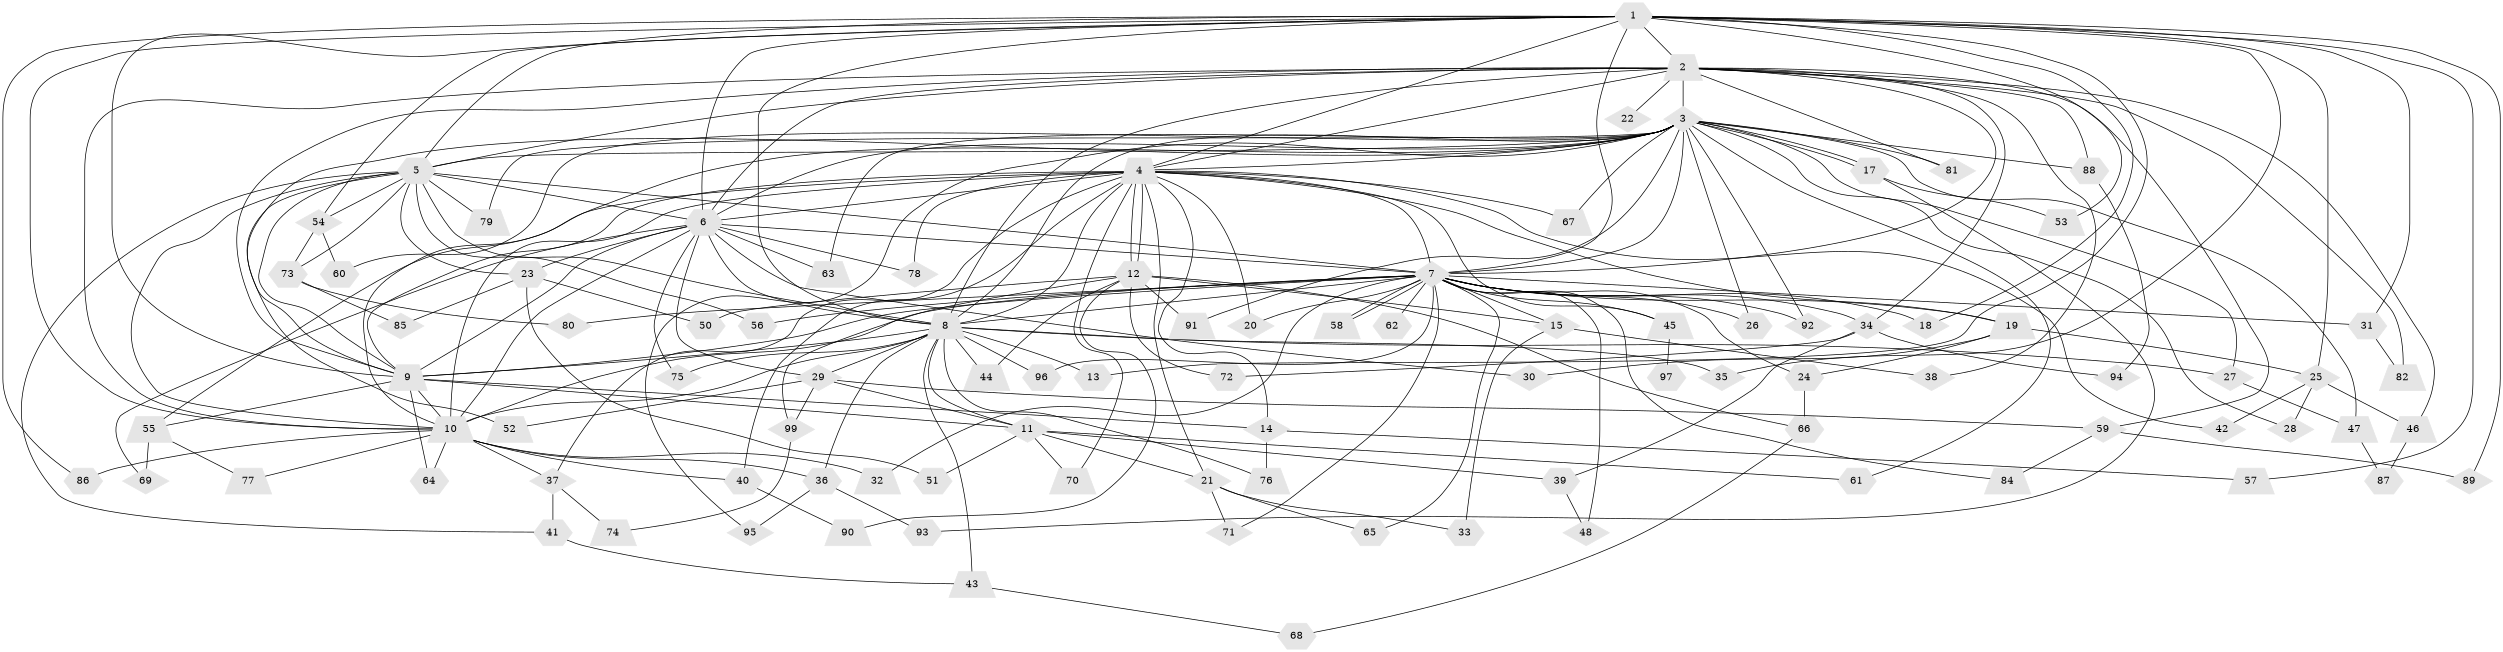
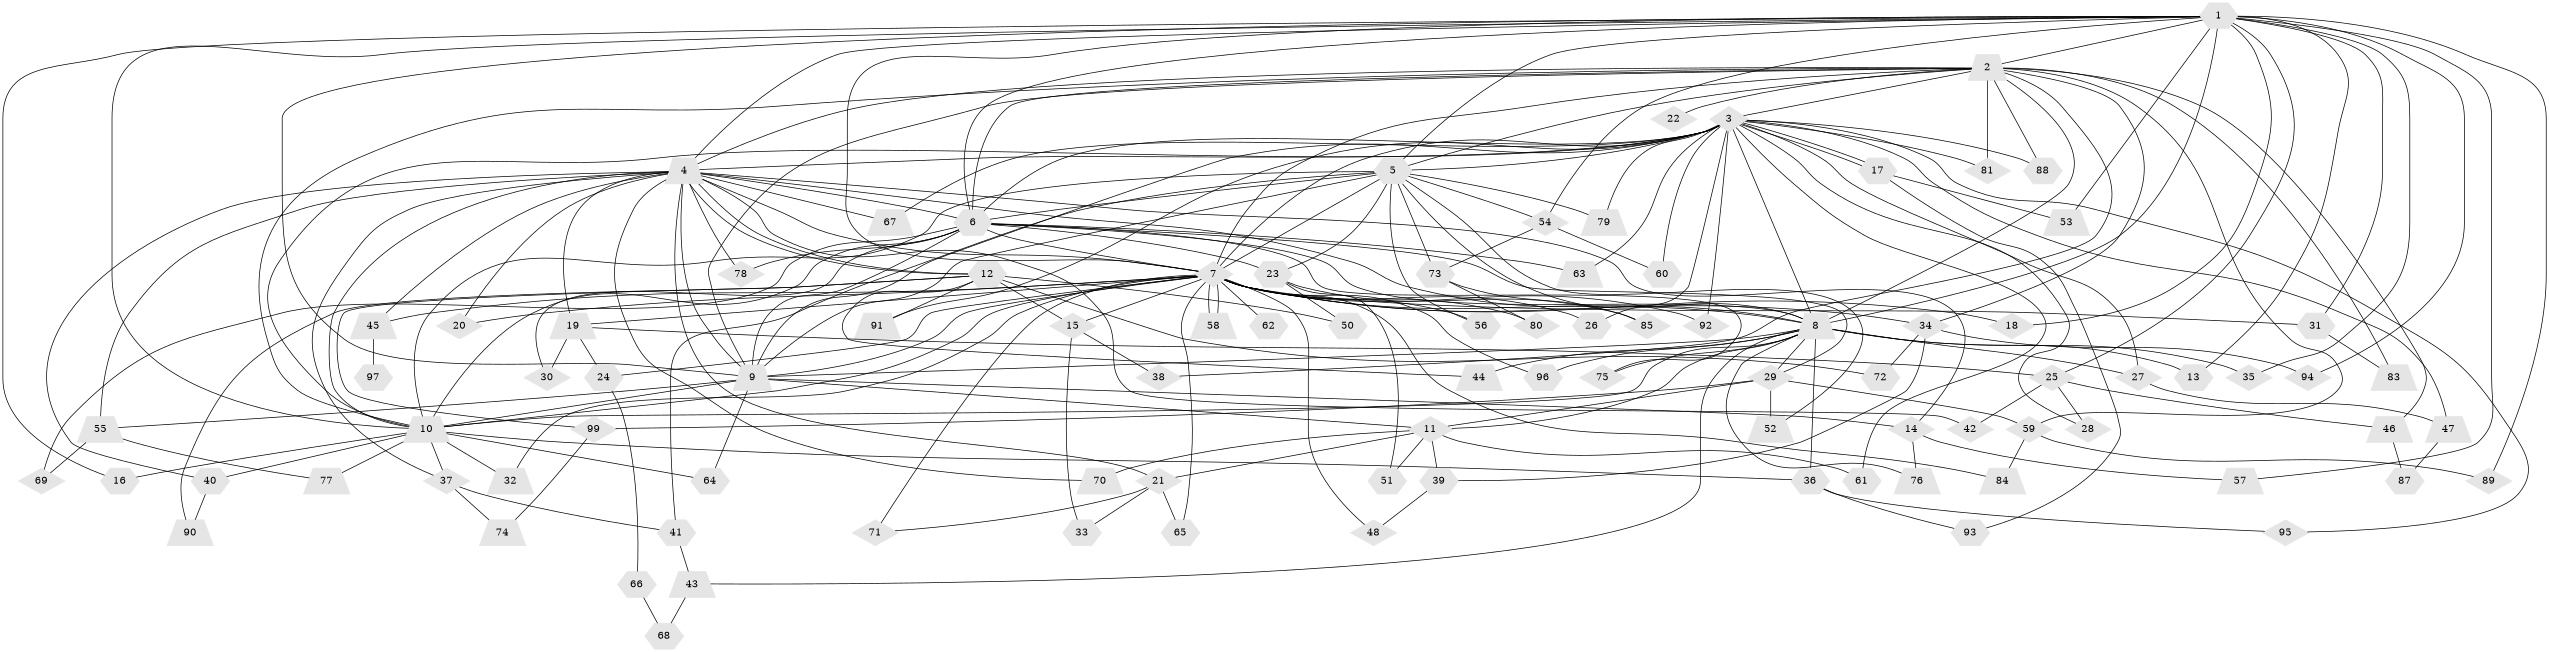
edge "88" -- "94": now "1" -- "94"
edge "12" -- "66": removed
node "82": label "82" -> "83"
node "86": label "86" -> "16"
